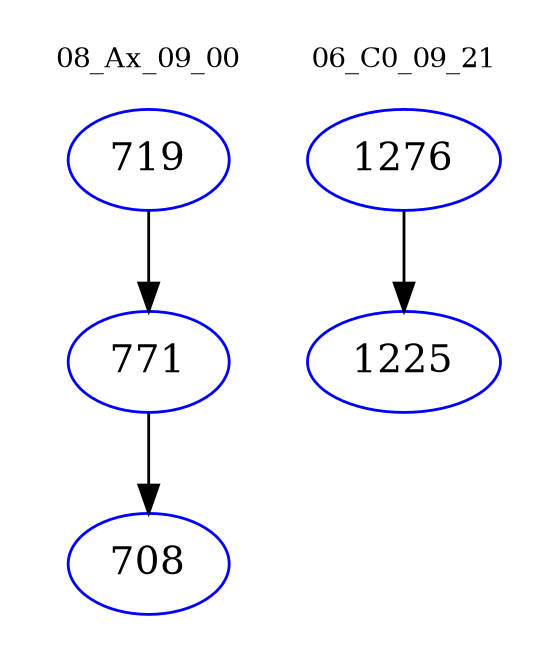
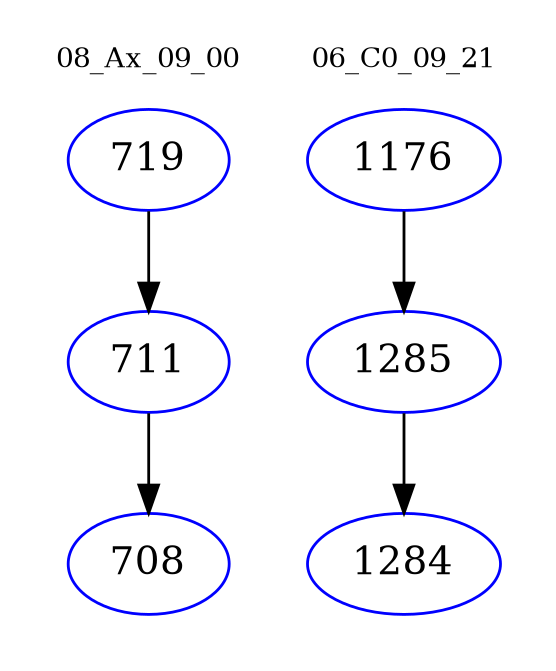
node "1276": label "1276" -> "1176"
node "771": label "771" -> "711"
node "1225": label "1225" -> "1285"
node "1284": added
